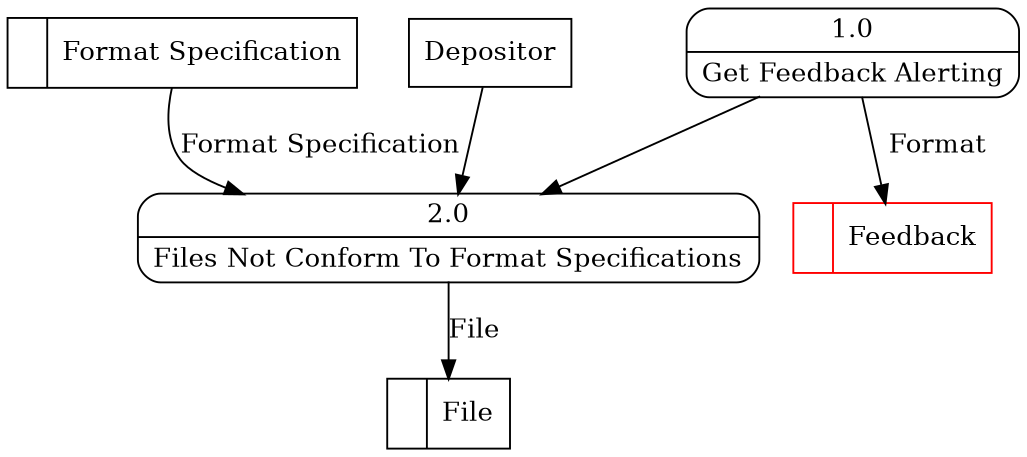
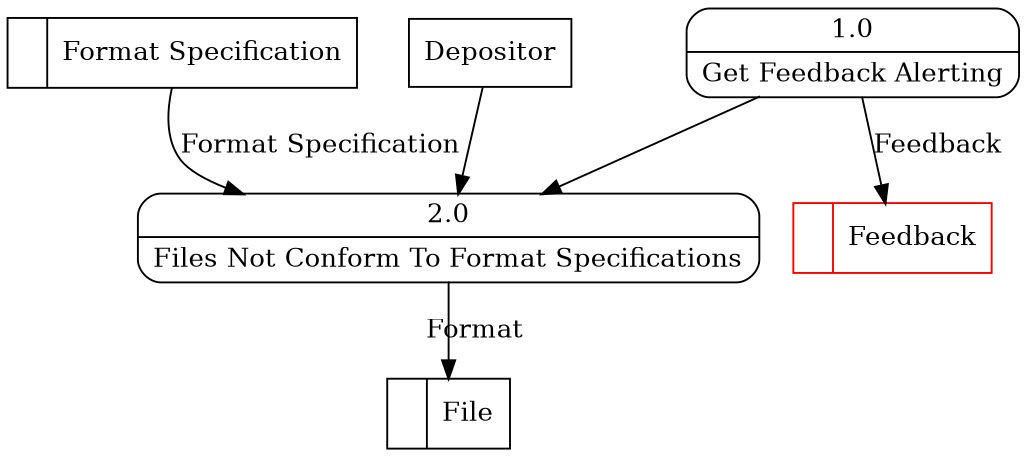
edge "1.0" -> "Feedback": label "Format" -> "Feedback"
edge "2.0" -> "File": label "File" -> "Format"
